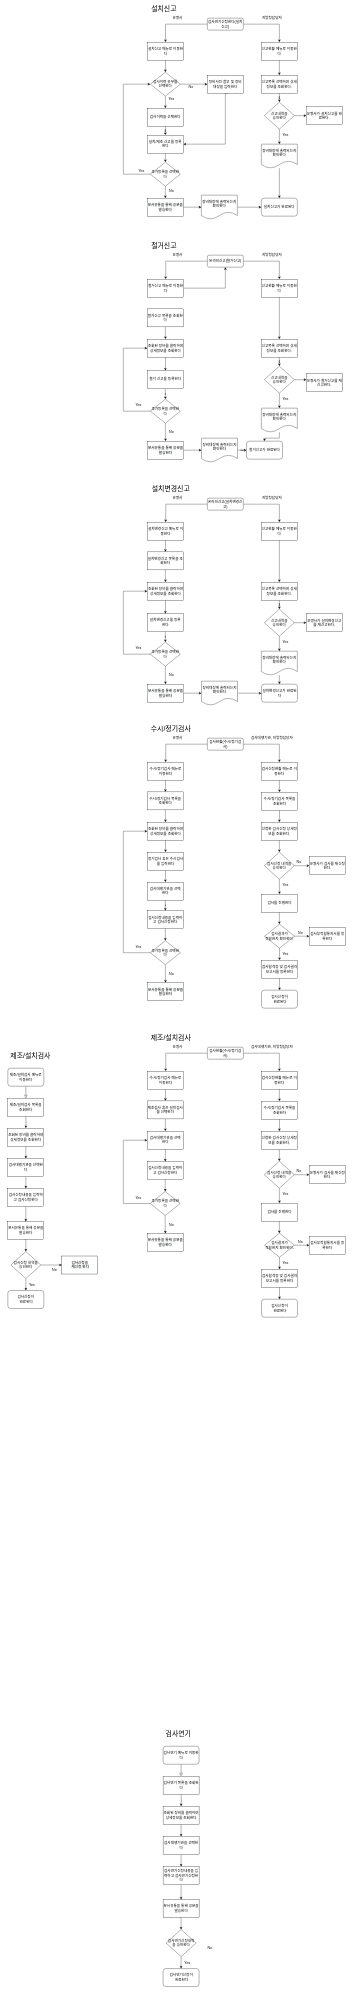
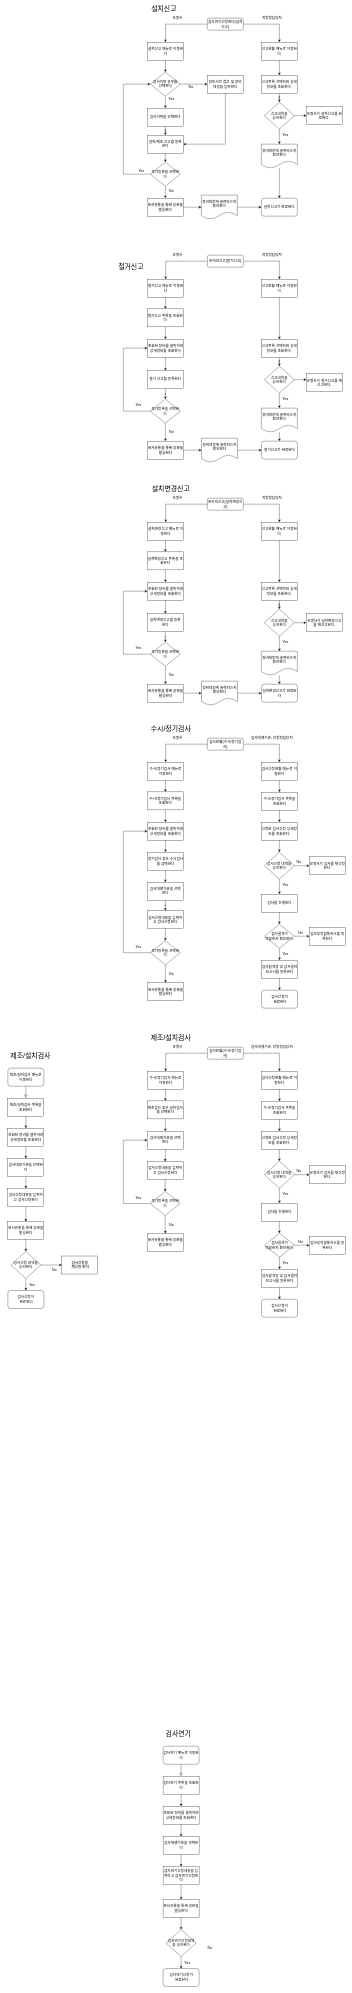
node "철거신고": moved (164, 246) -> (131, 267)
edge "철거신고 메뉴로 이동한다" -> "온라인신고(철거신고)": now "철거신고 메뉴로 이동한다" -> "철거신고 목록을 조회한다"
node "철거신고가 완료된다": moved (264, 450) -> (279, 450)
node "정기검사 혹은 수시검사를 입력한다": label "정기검사 혹은 수시검사를 입력한다" -> "정기검사 혹은 수시검사를 섡택한다"
